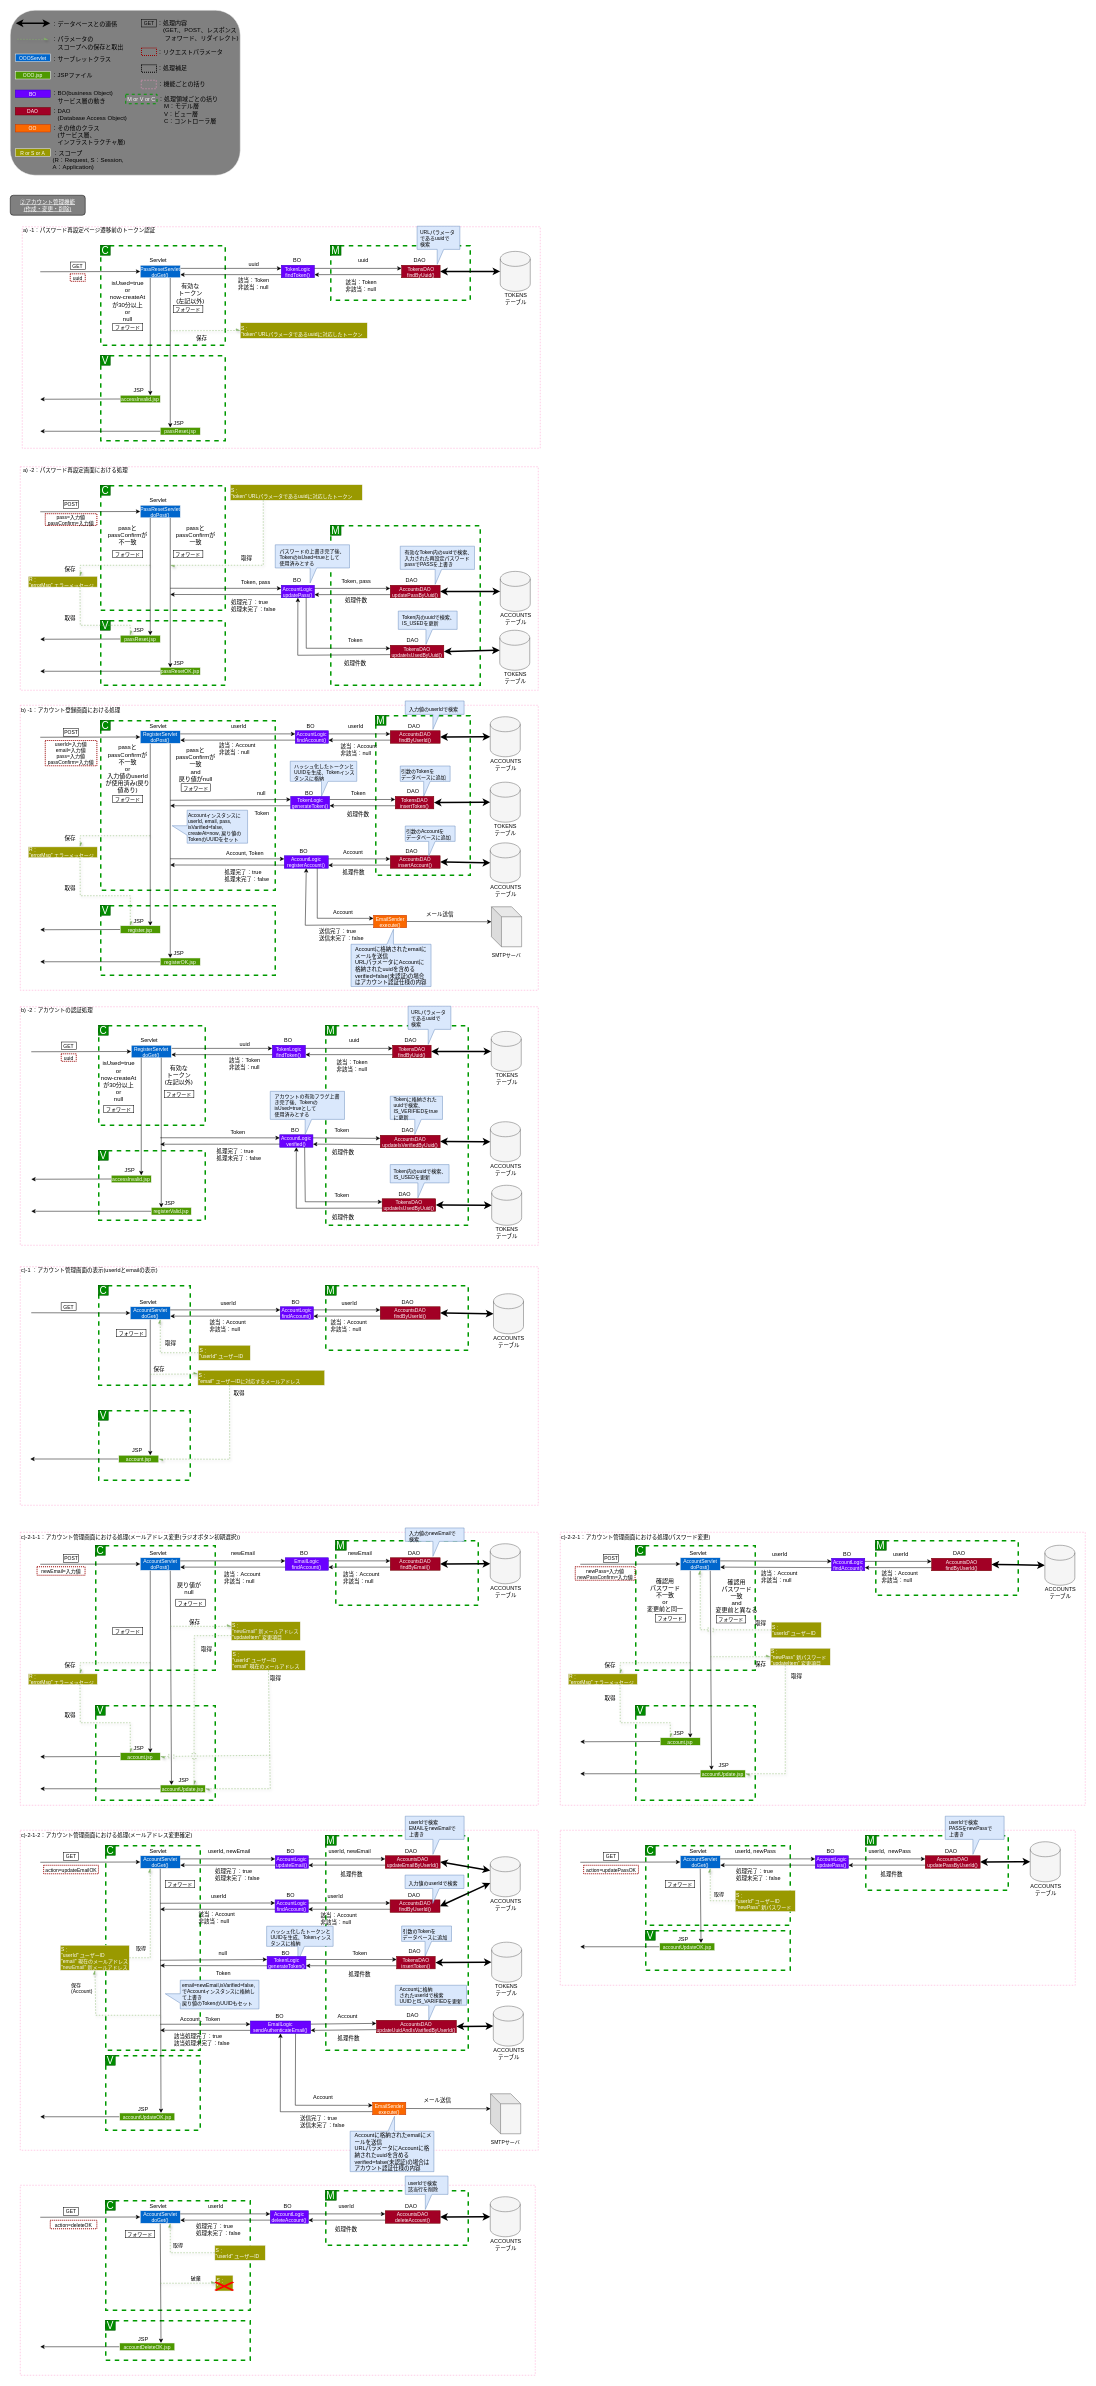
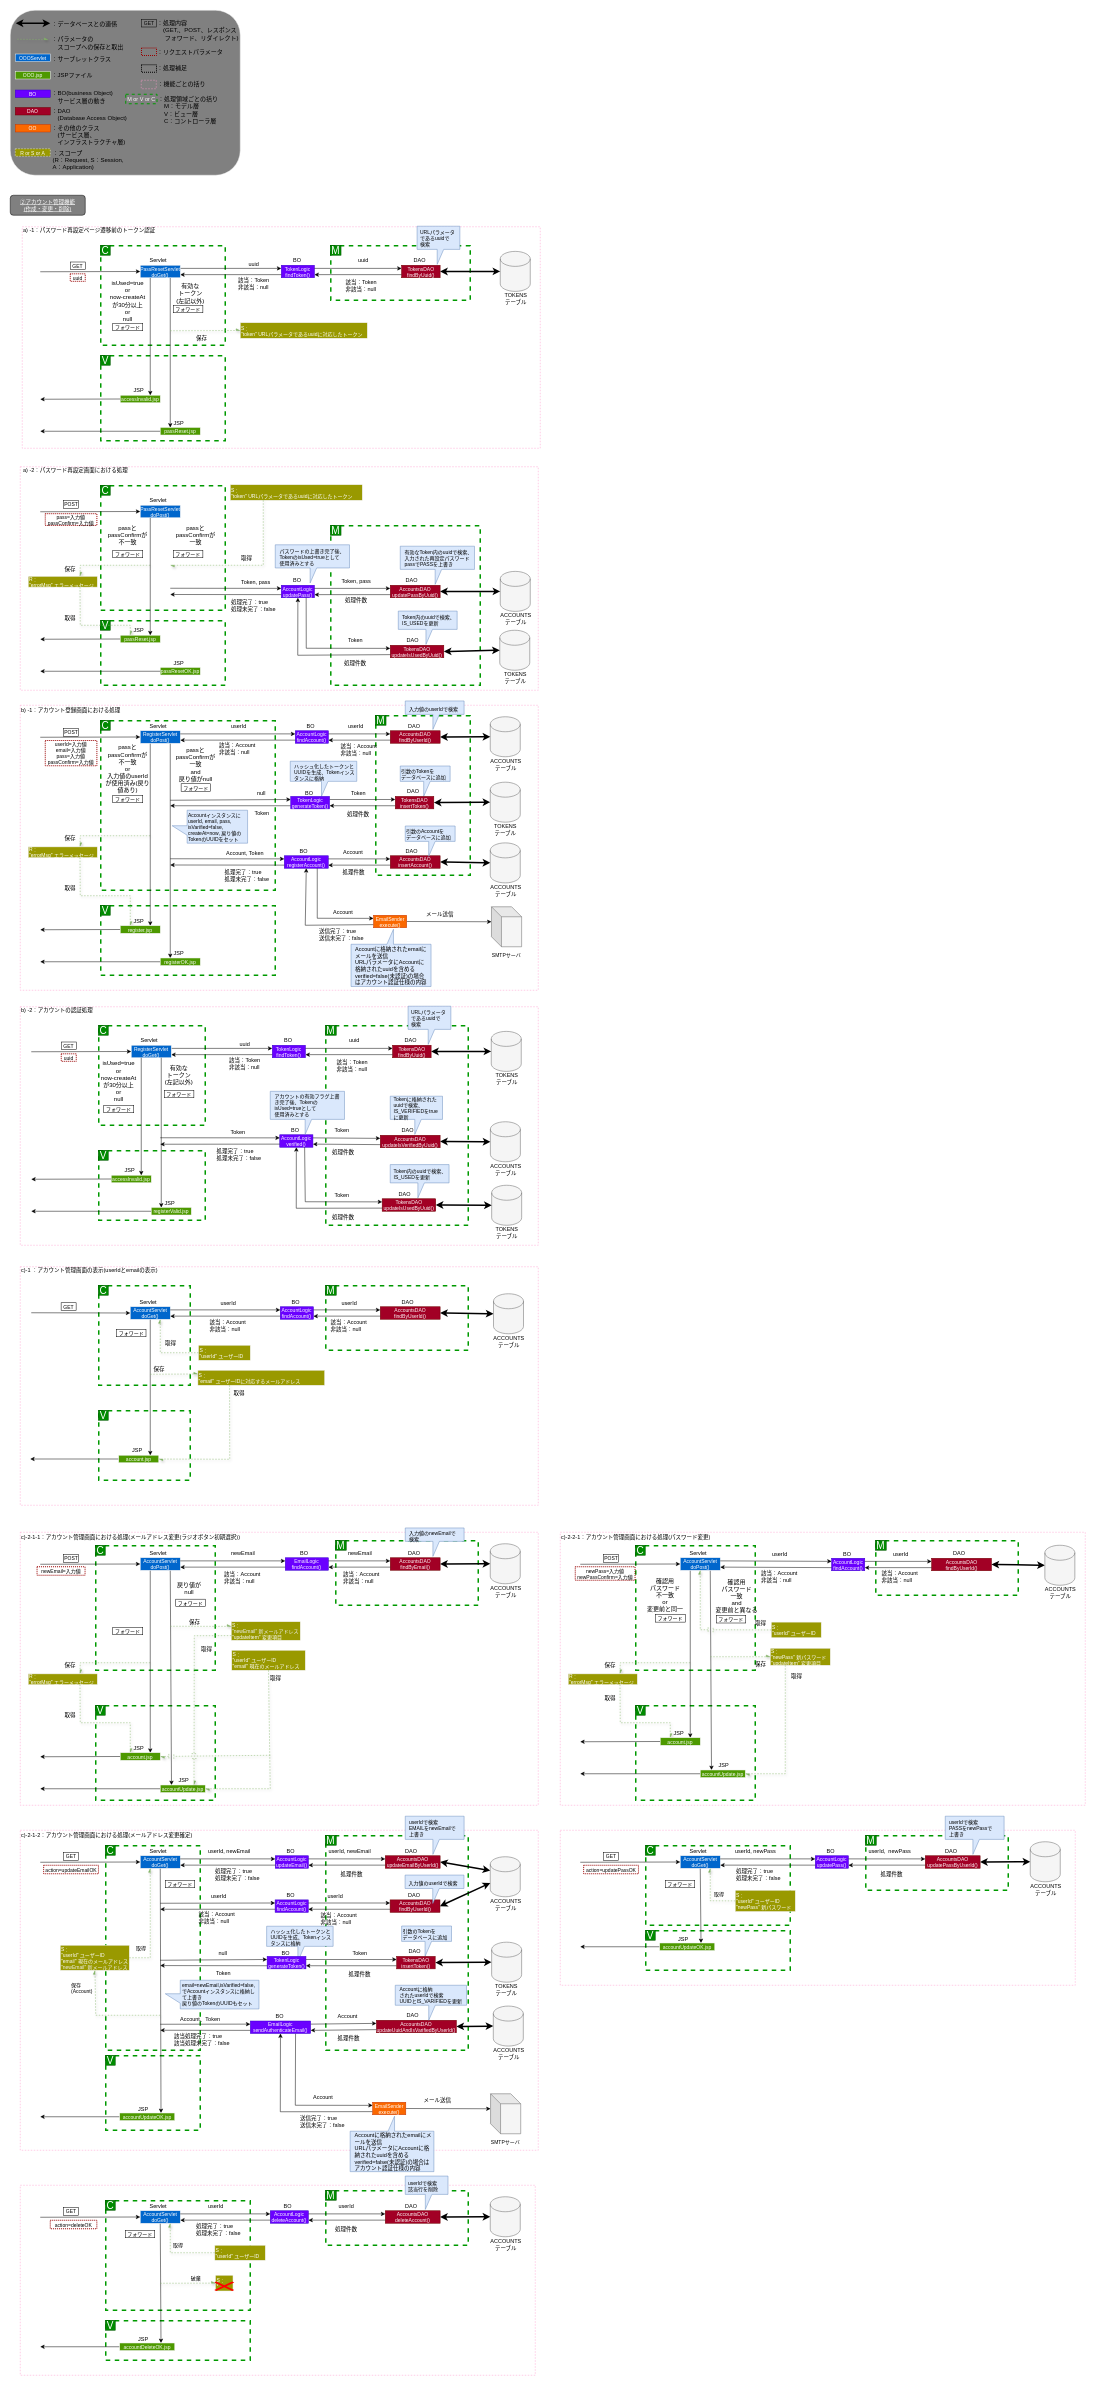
node "R or S or A": style solid -> dashed
edge "PassResetServlet doPost()" -> "passResetOK.jsp": removed
